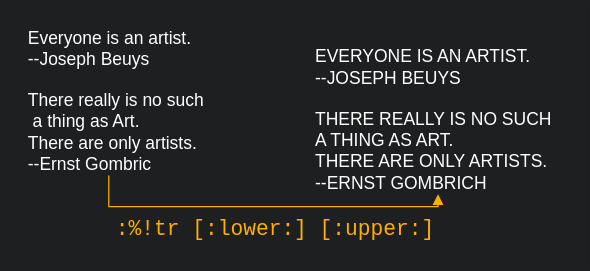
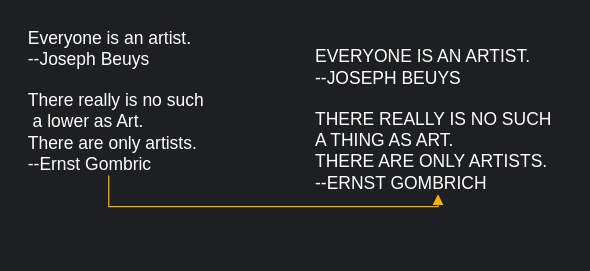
node "Everyone is an artist. --Joseph Beuys There really is no such a thing as Art. There are only artists. --Ernst Gombric": label "Everyone is an artist. --Joseph Beuys There really is no such a thing as Art. There are only artists. --Ernst Gombric" -> "Everyone is an artist. --Joseph Beuys There really is no such a lower as Art. There are only artists. --Ernst Gombric"
node ":%!tr [:lower:] [:upper:]": removed
